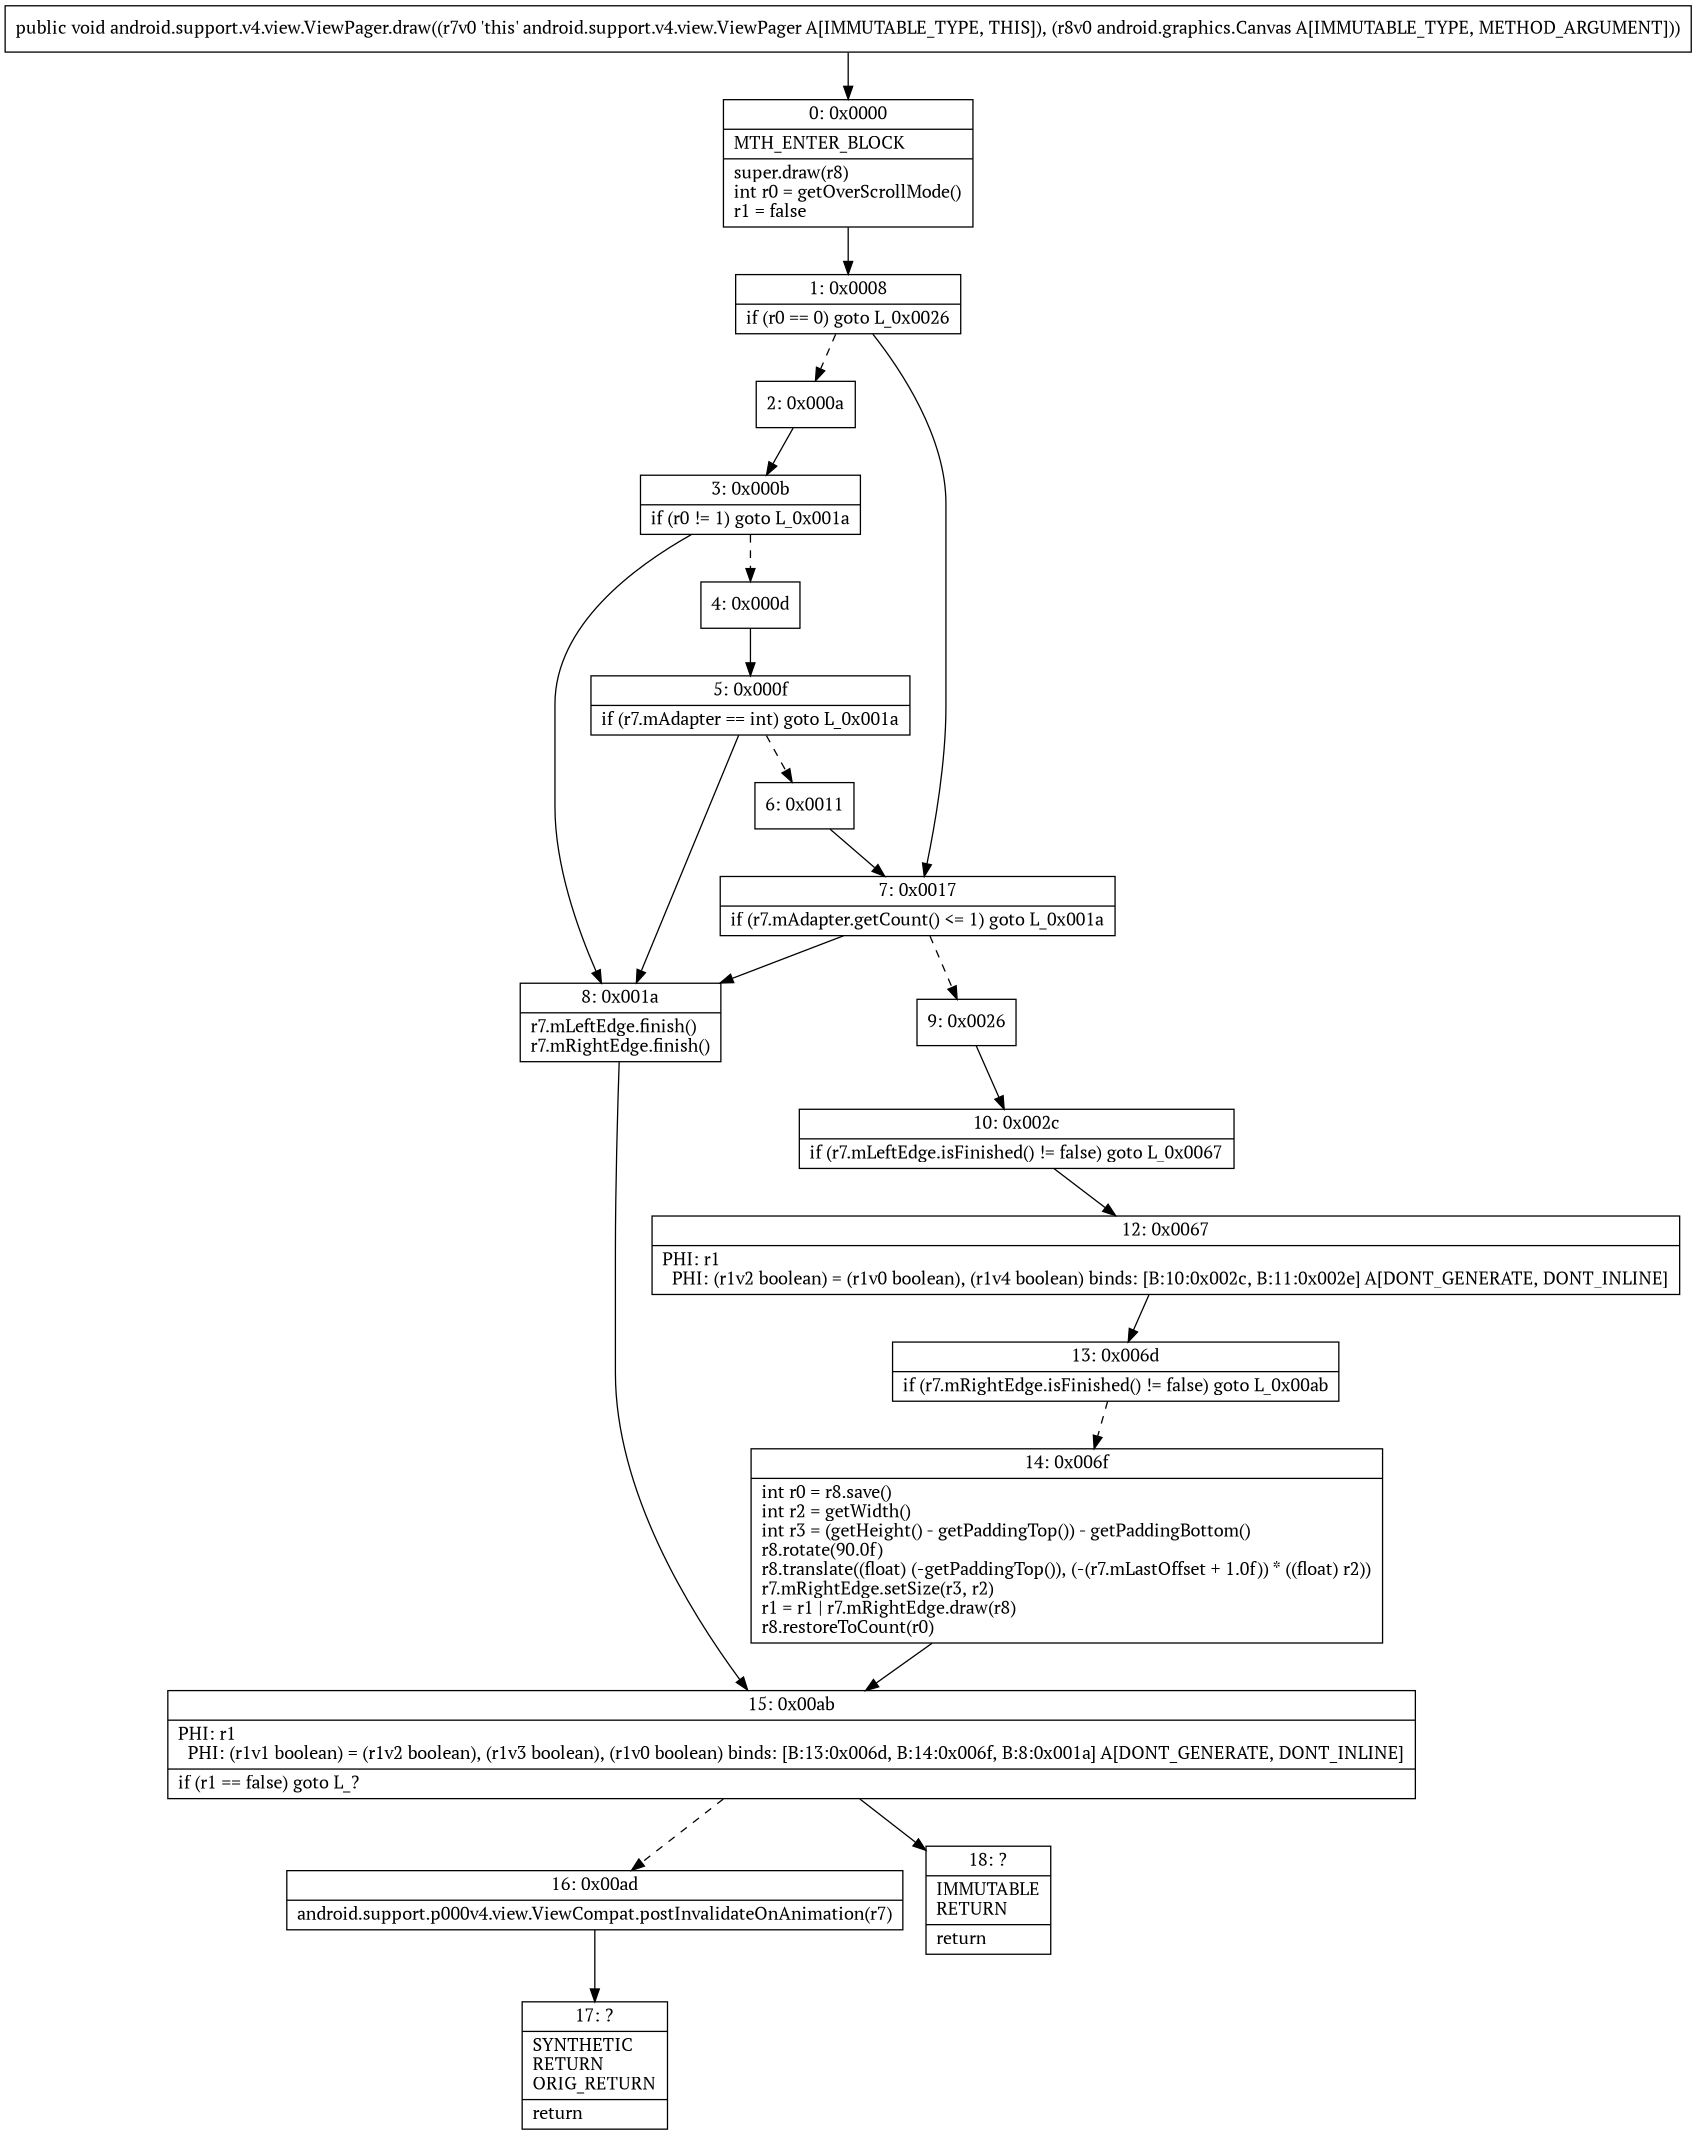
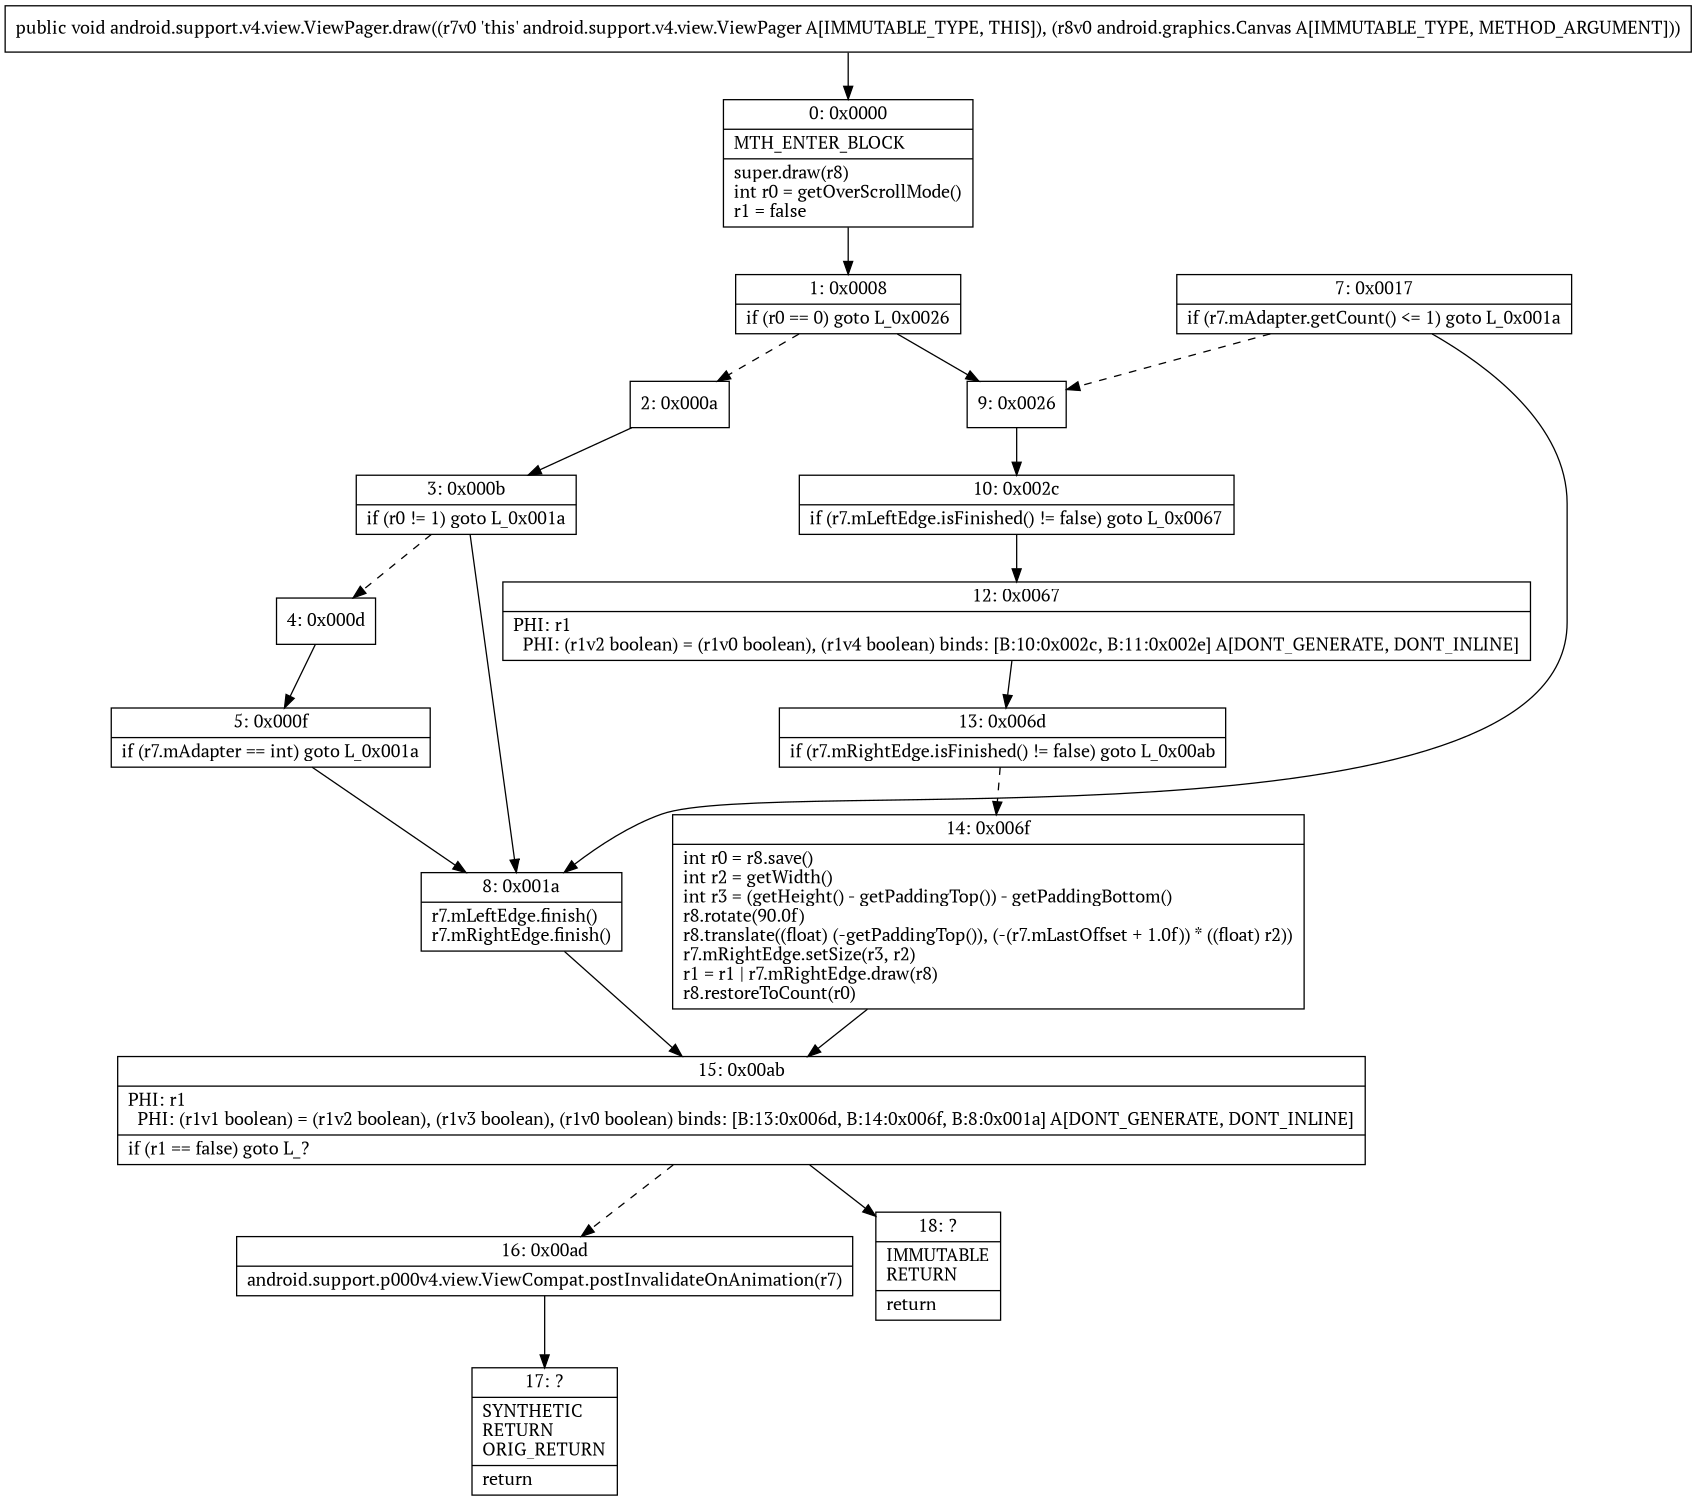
edge "1: 0x0008" -> "7: 0x0017": now "1: 0x0008" -> "9: 0x0026"
node "6: 0x0011": removed
